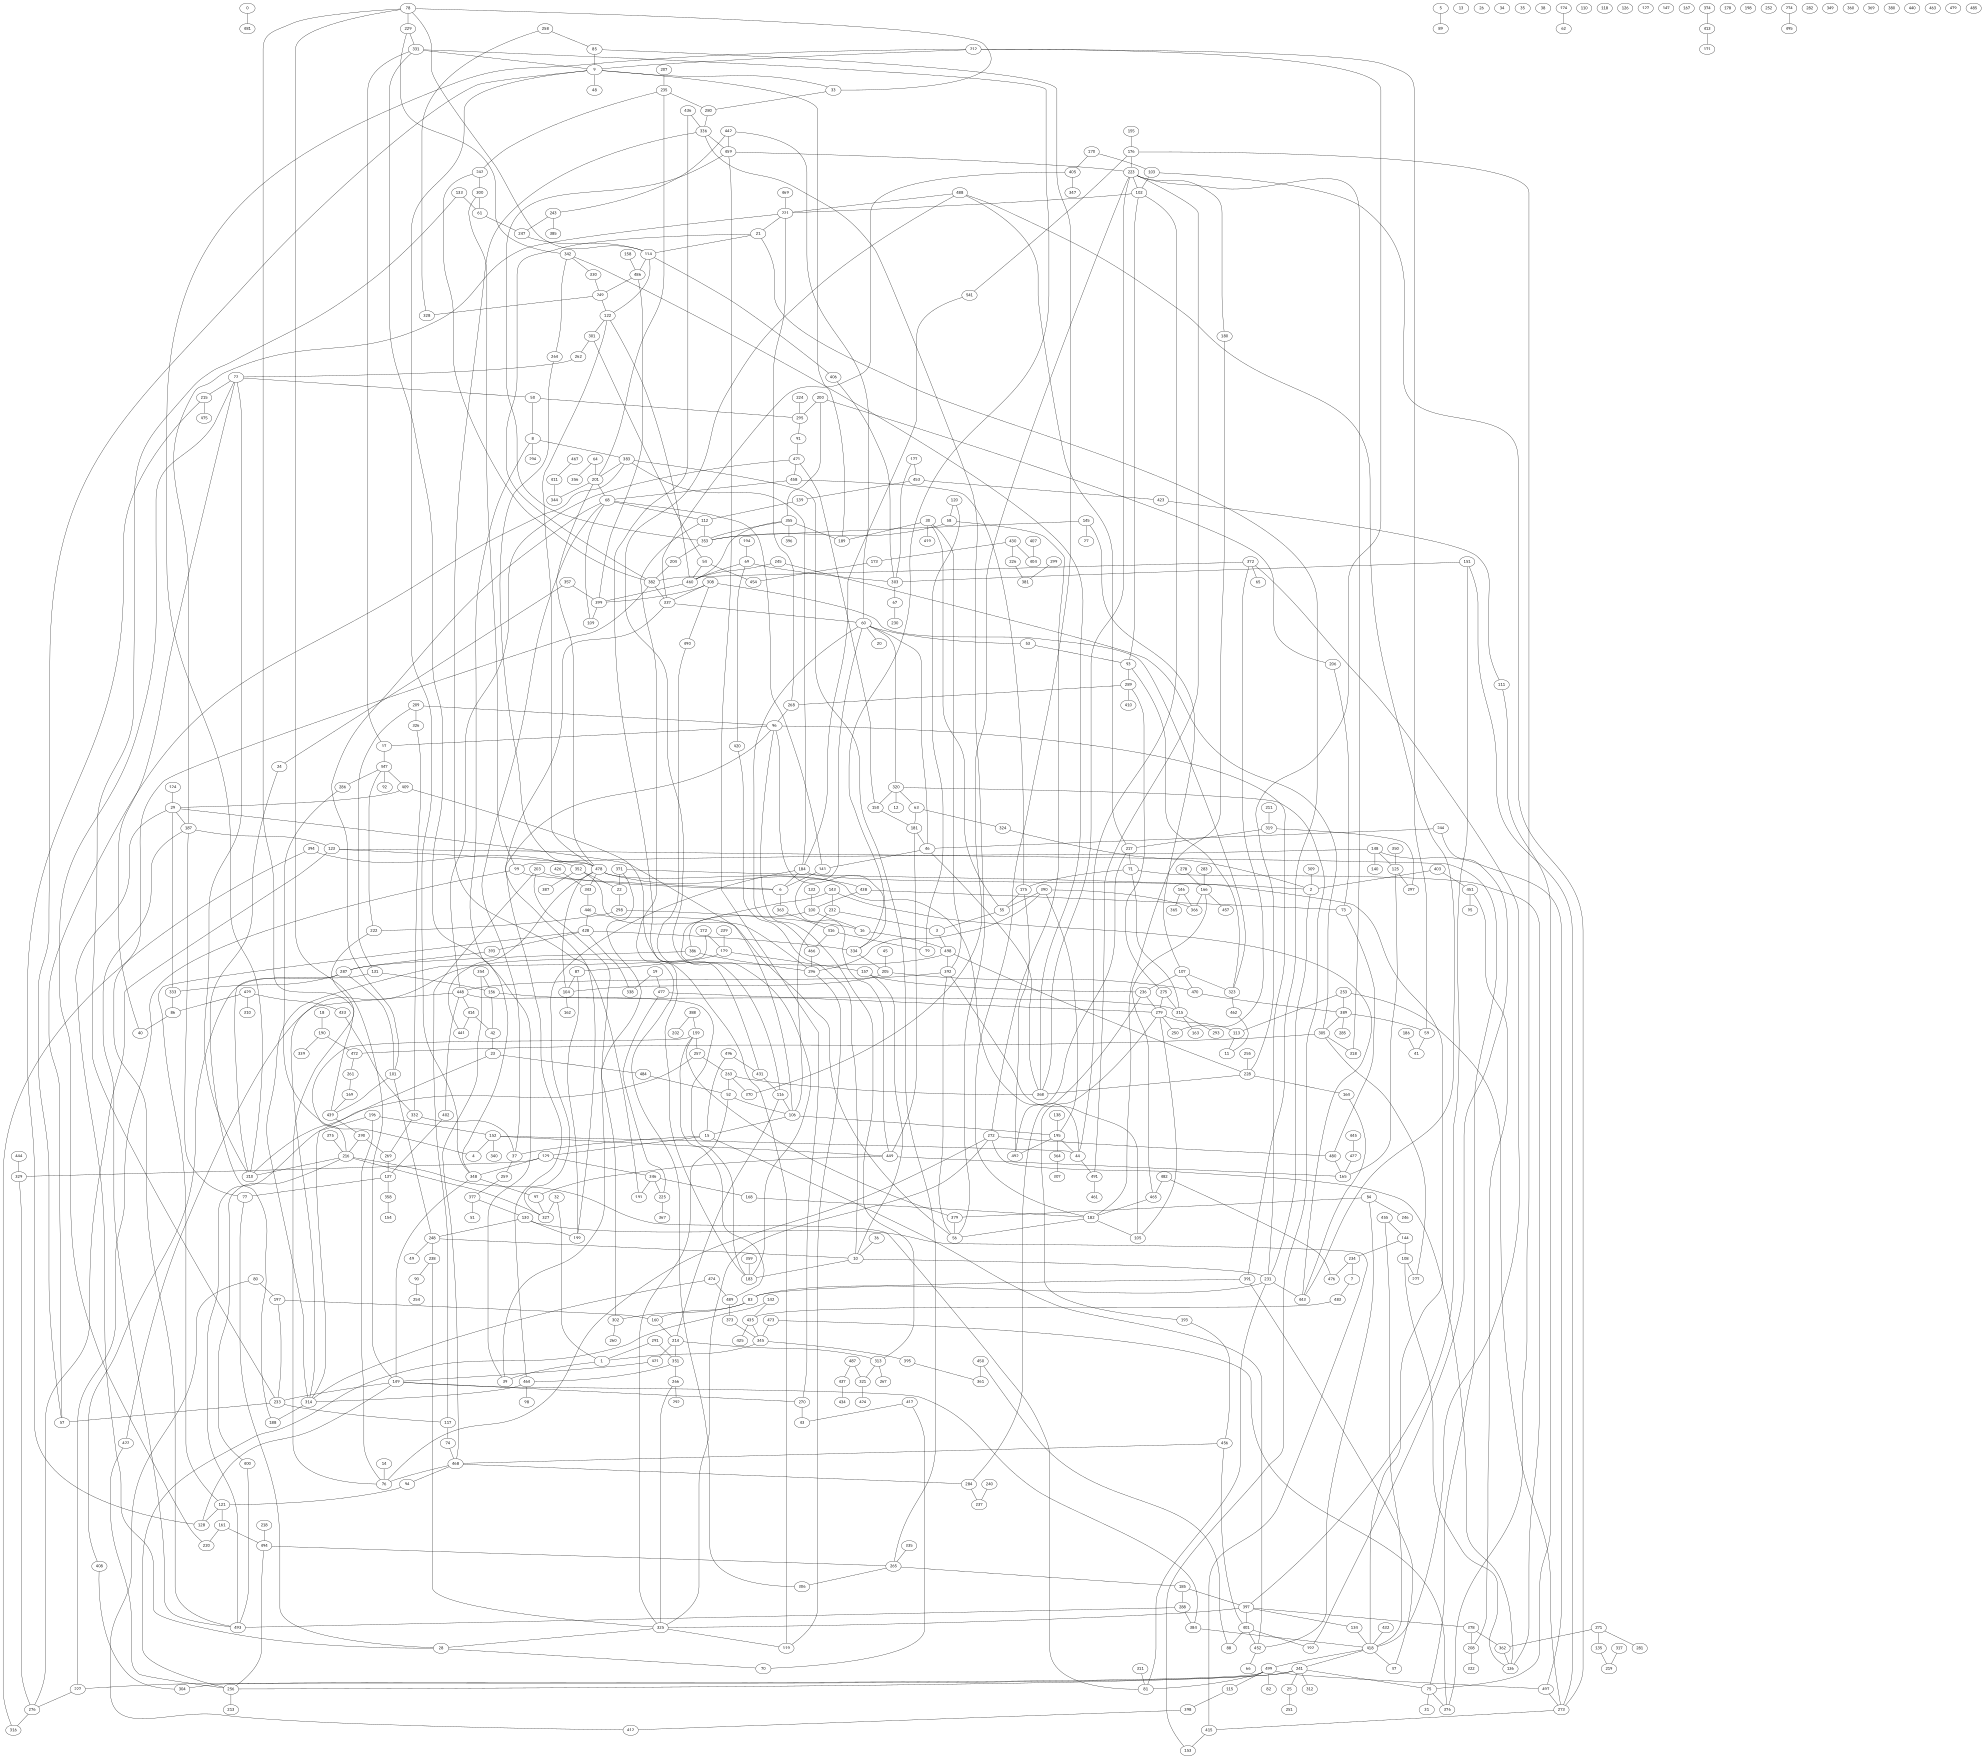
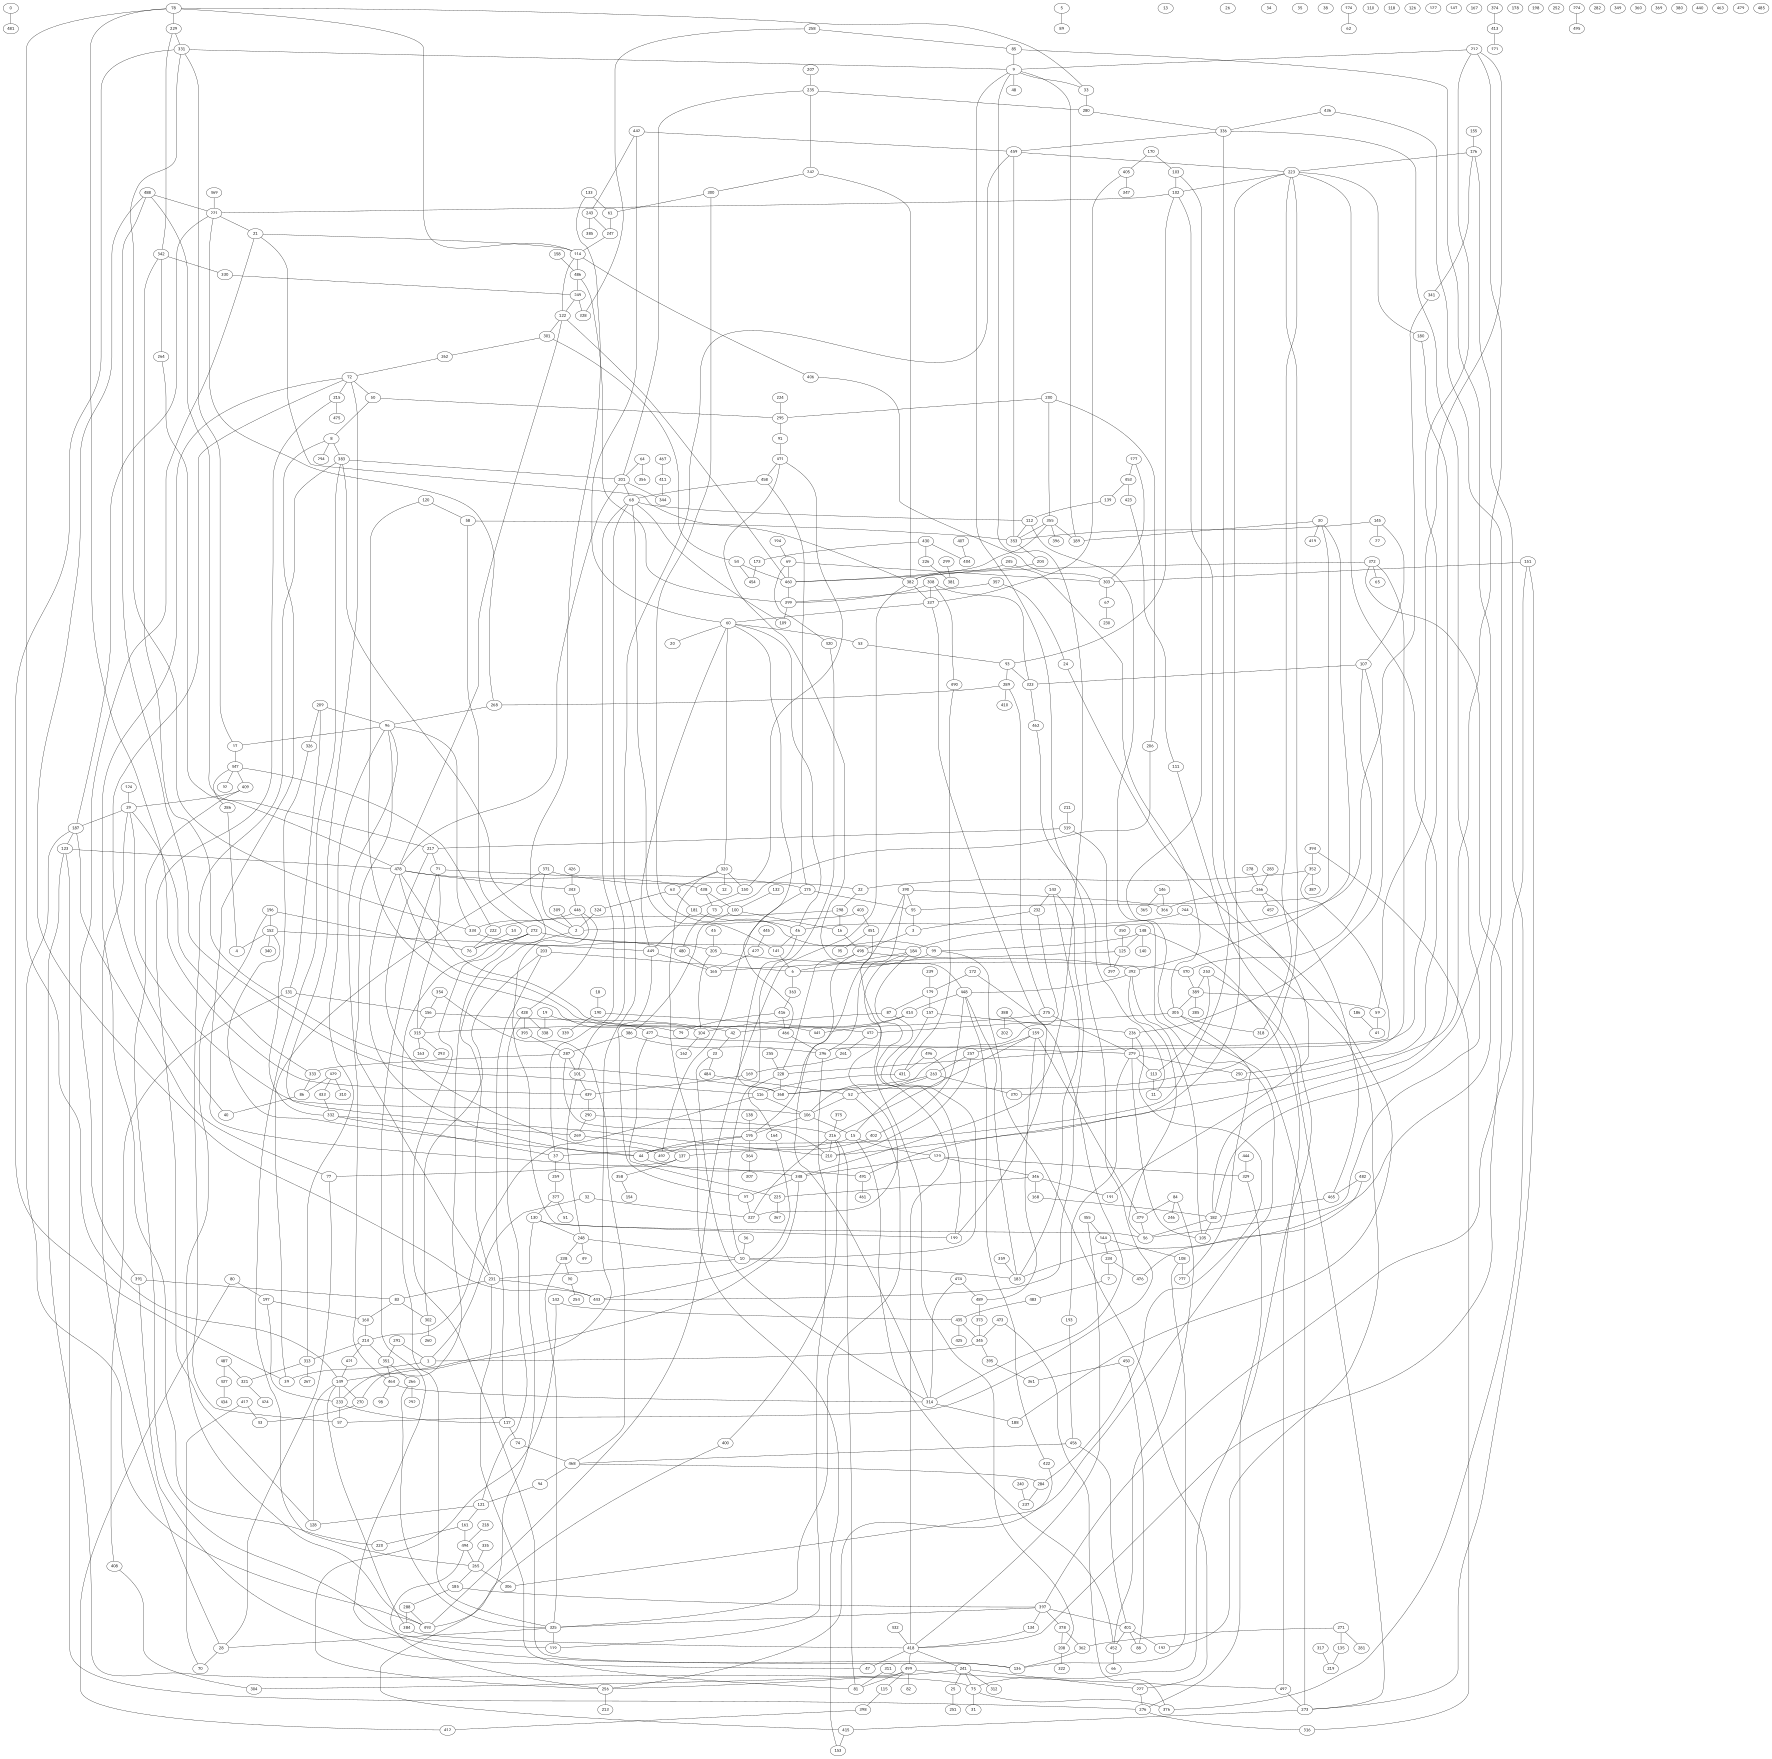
node "541": label "541" -> "341"
edge "428" -- "334": now "446" -- "334"
edge "468" -- "76": removed
